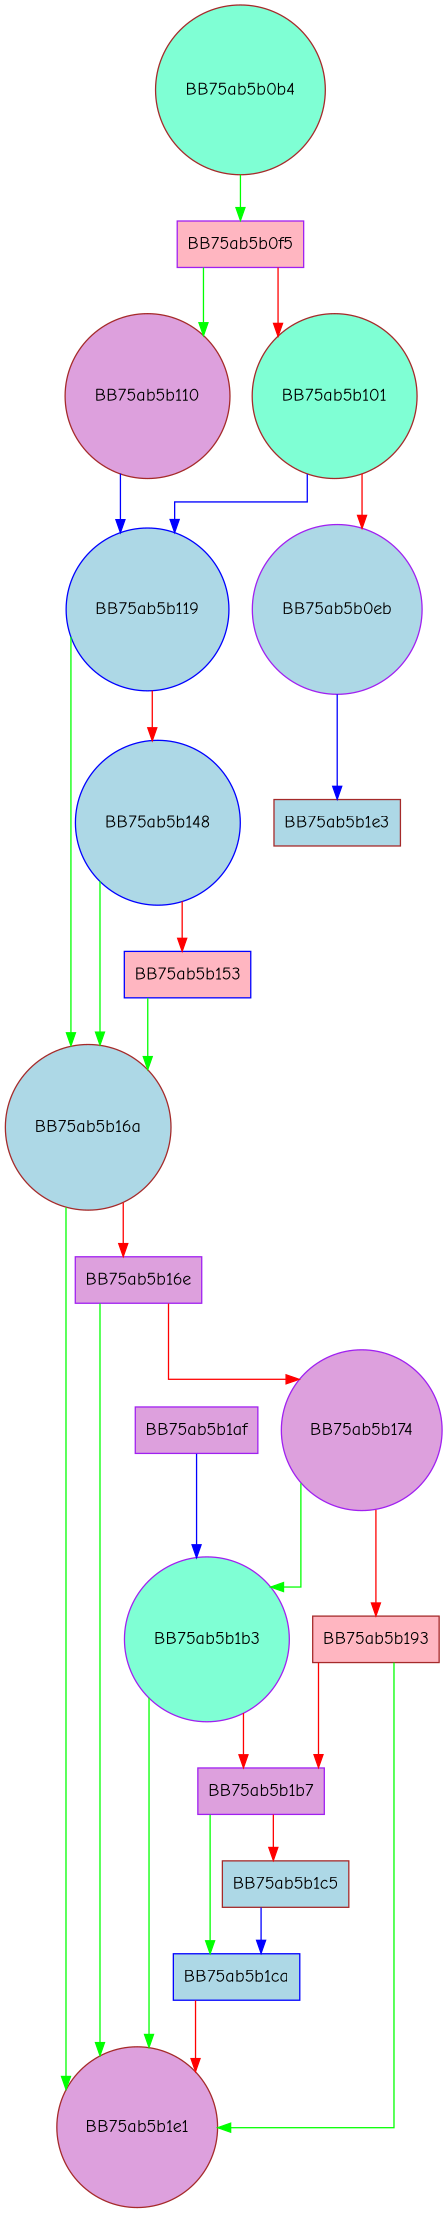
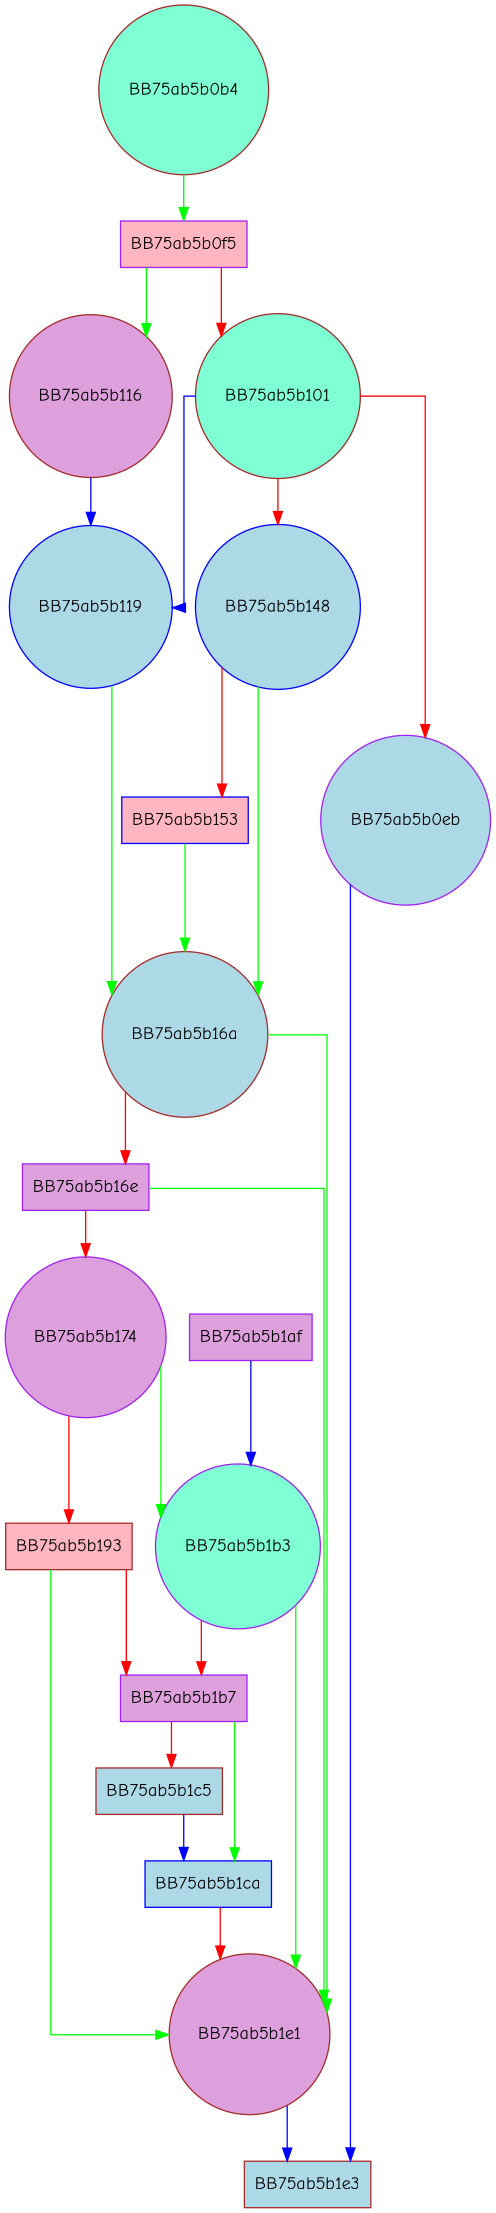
node "BB75ab5b110": label "BB75ab5b110" -> "BB75ab5b116"
edge "BB75ab5b119" -> "BB75ab5b148": now "BB75ab5b101" -> "BB75ab5b148"
edge "BB75ab5b1e1" -> "BB75ab5b1e3": added
